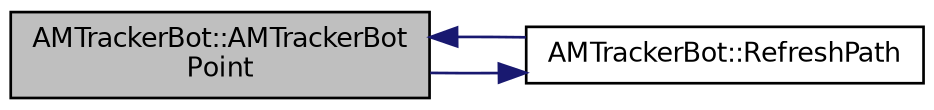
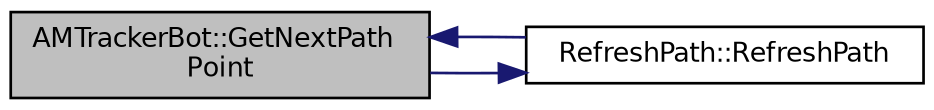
node "AMTrackerBot::AMTrackerBot Point": label "AMTrackerBot::AMTrackerBot Point" -> "AMTrackerBot::GetNextPath Point"
node "AMTrackerBot::RefreshPath": label "AMTrackerBot::RefreshPath" -> "RefreshPath::RefreshPath"
